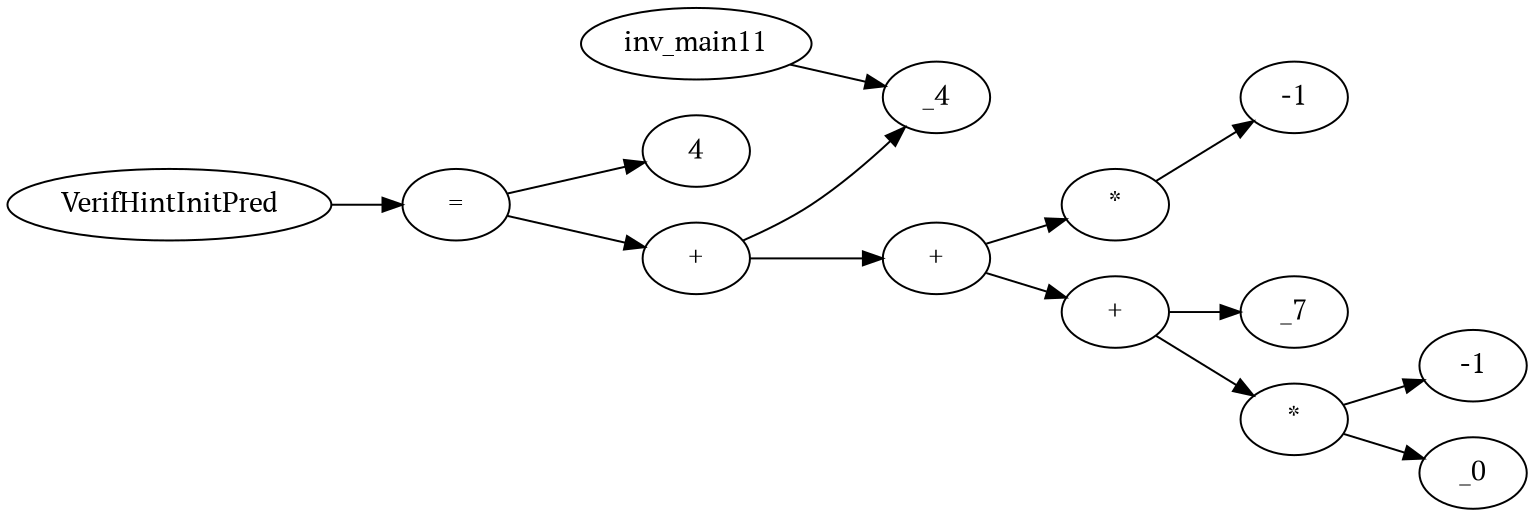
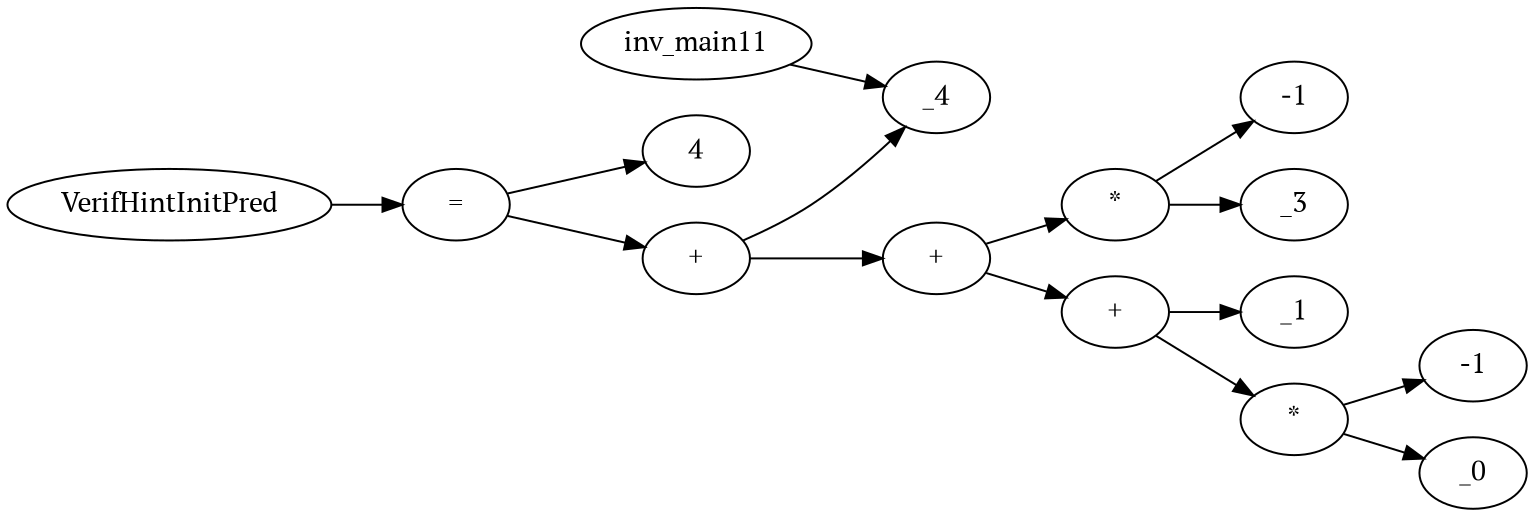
node "_3": added
node "_7": label "_7" -> "_1"
